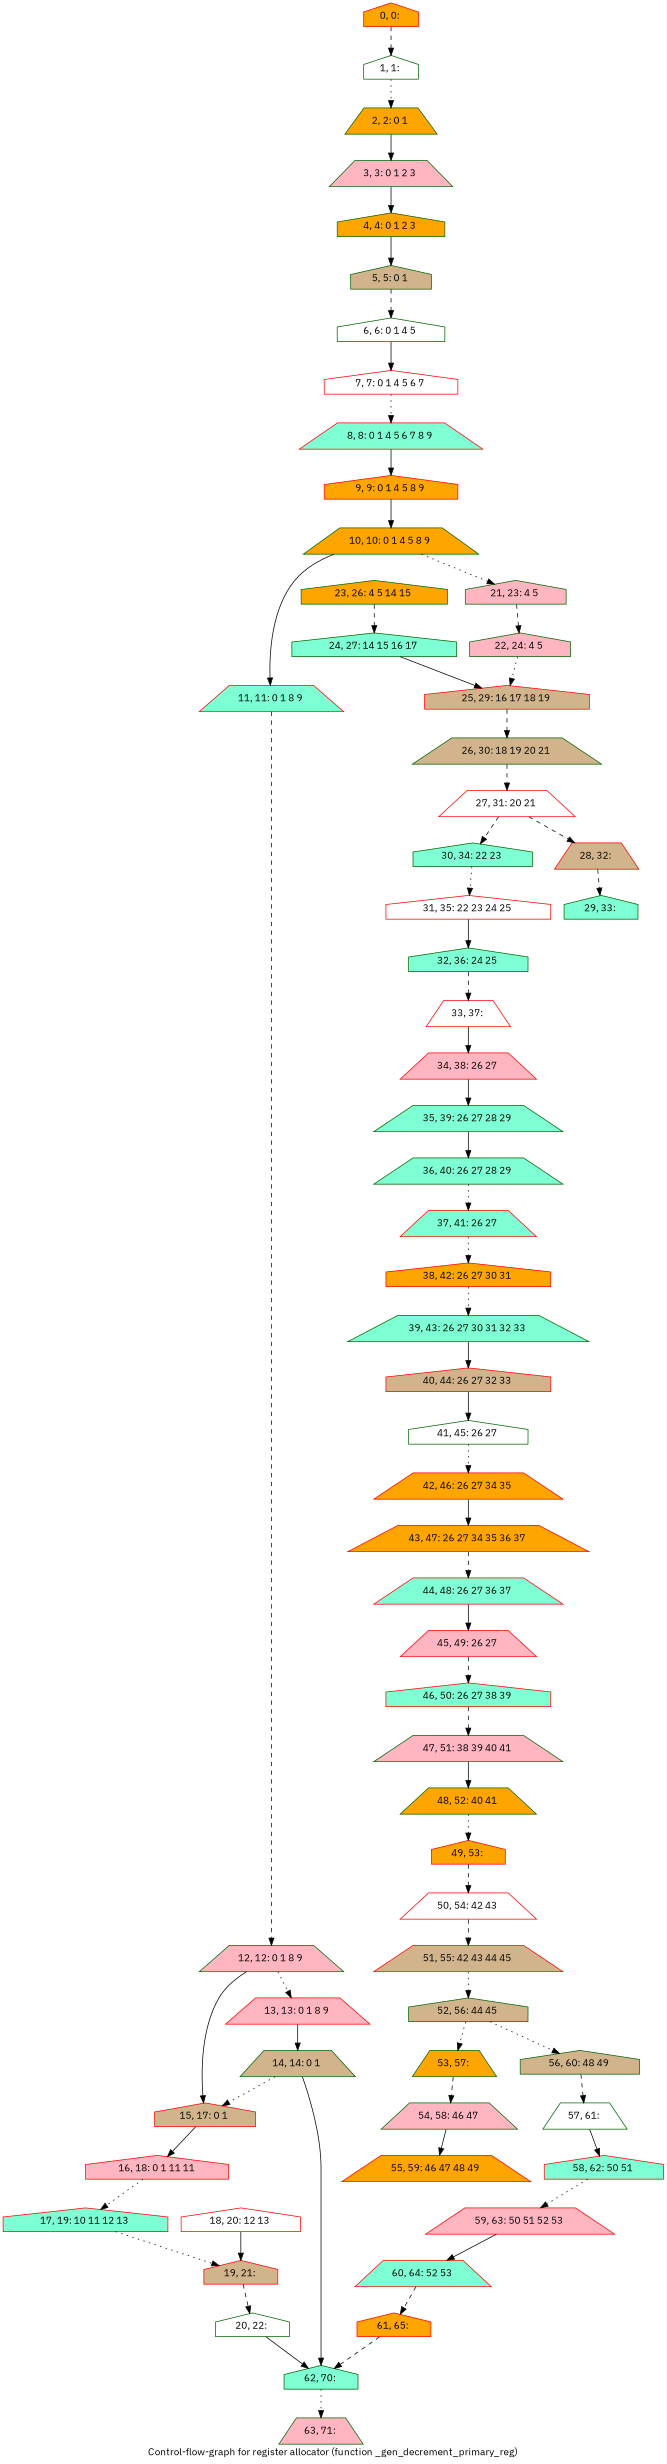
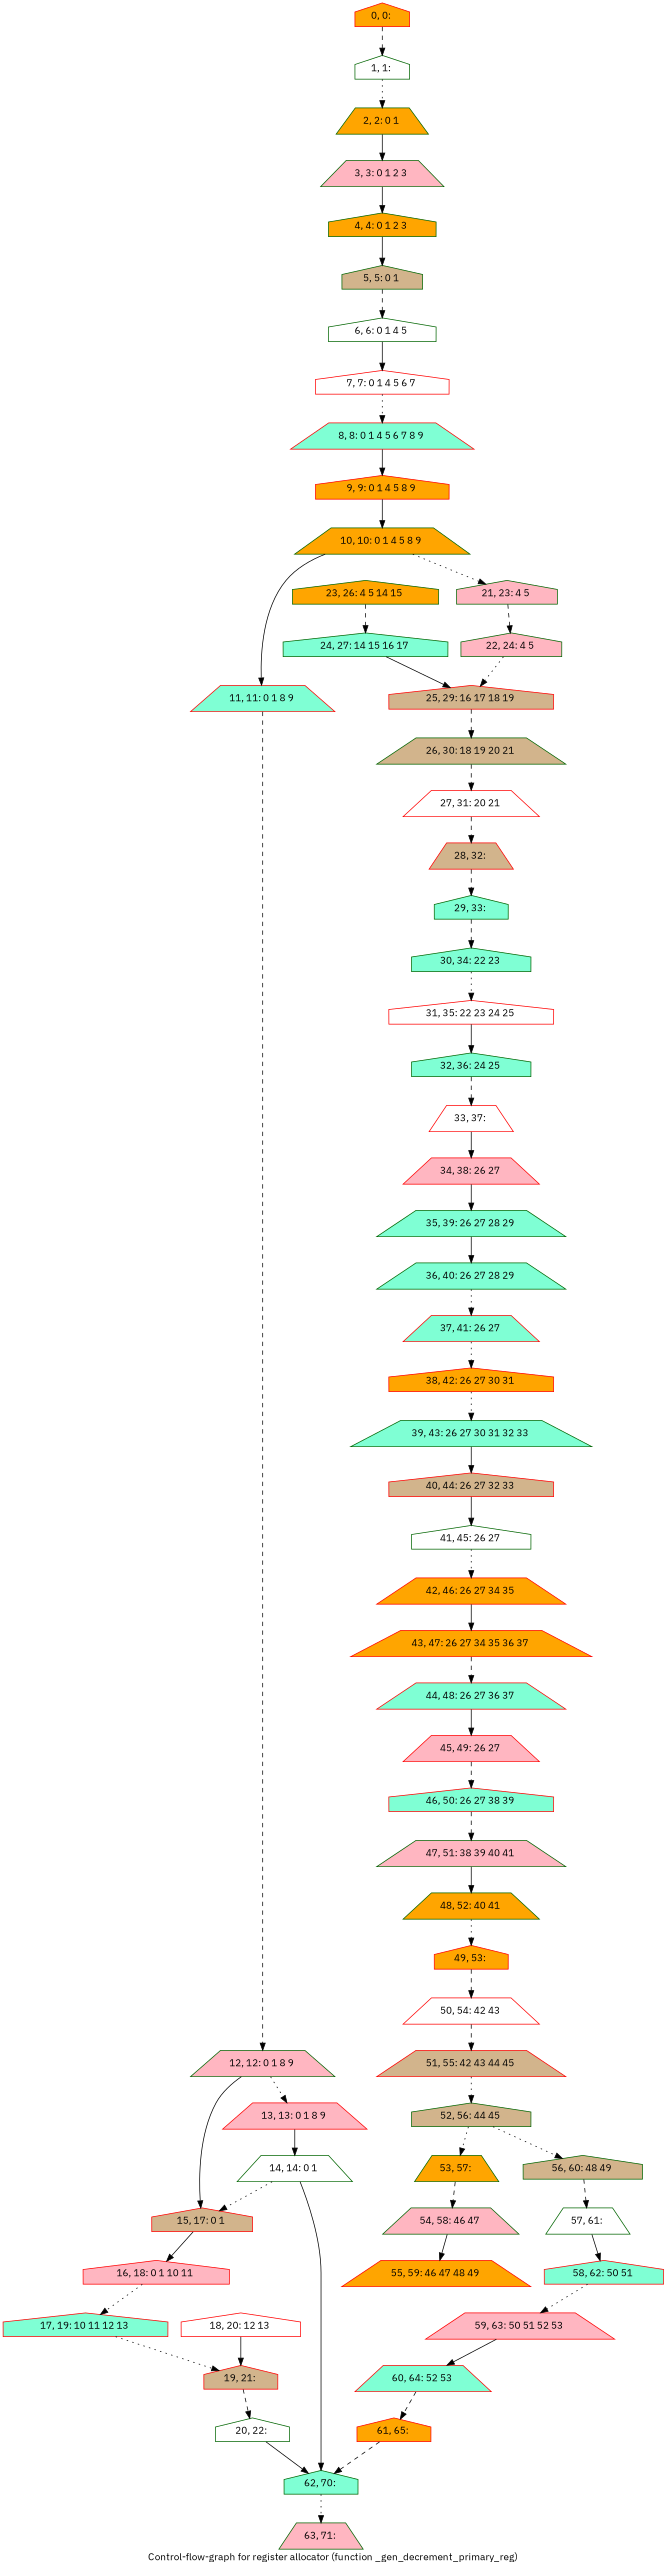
edge "27, 31: 20 21" -> "30, 34: 22 23": now "29, 33:" -> "30, 34: 22 23"
node "14, 14: 0 1": fillcolor tan -> white
node "16, 18: 0 1 11 11": label "16, 18: 0 1 11 11" -> "16, 18: 0 1 10 11"
